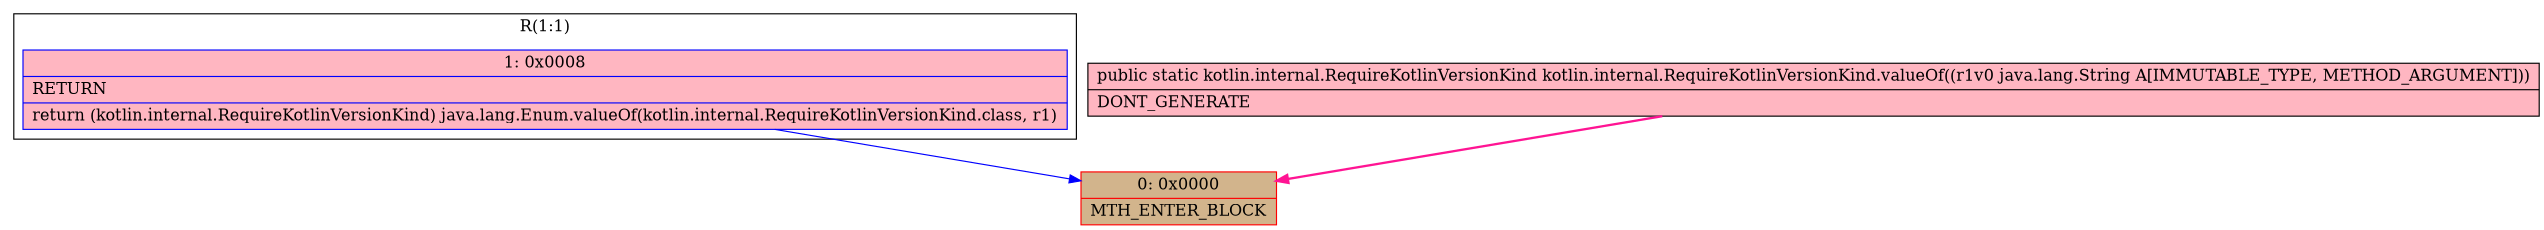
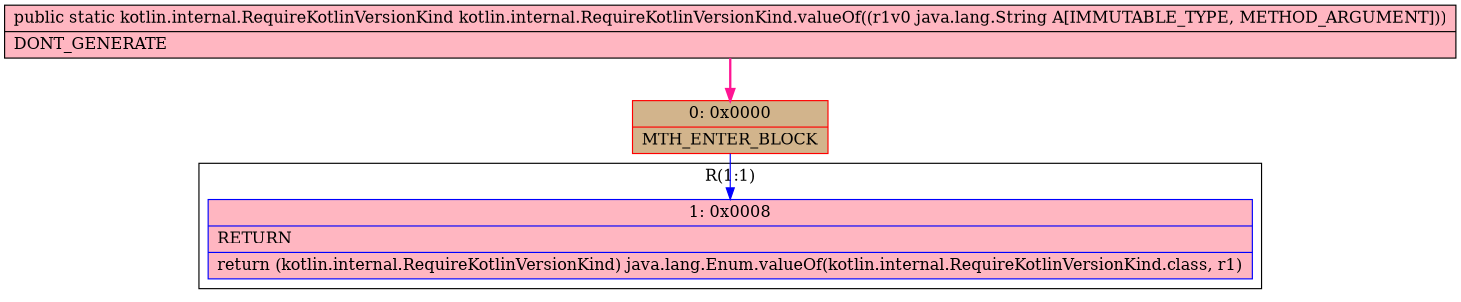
edge "1: 0x0008" -> "0: 0x0000": reversed
